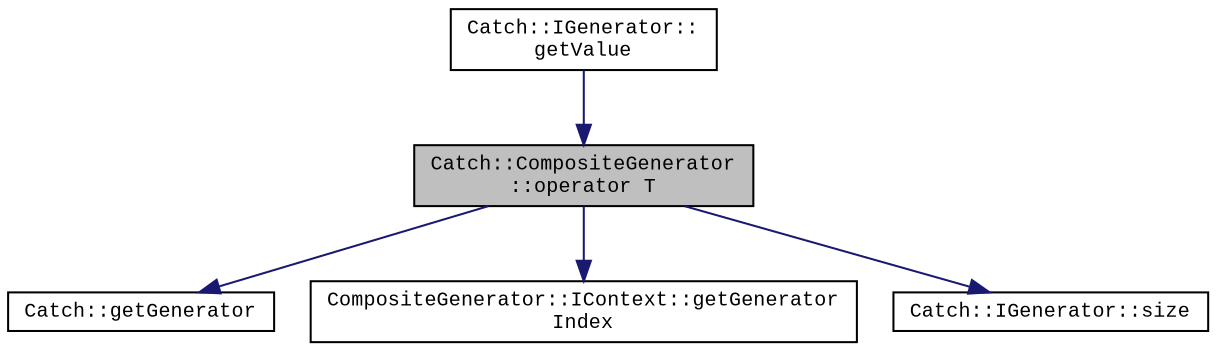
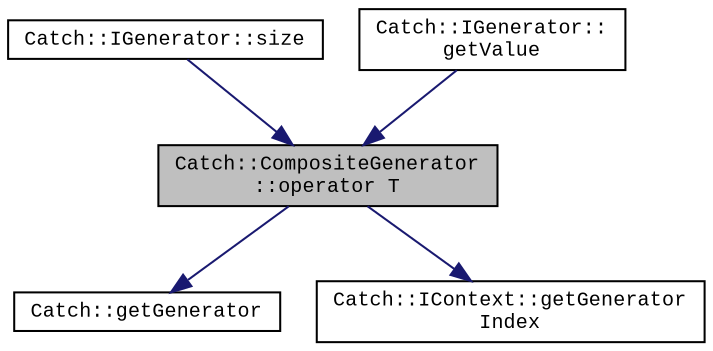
edge "Catch::CompositeGenerator ::operator T" -> "Catch::IGenerator::size": reversed
node "CompositeGenerator::IContext::getGenerator Index": label "CompositeGenerator::IContext::getGenerator Index" -> "Catch::IContext::getGenerator Index"
